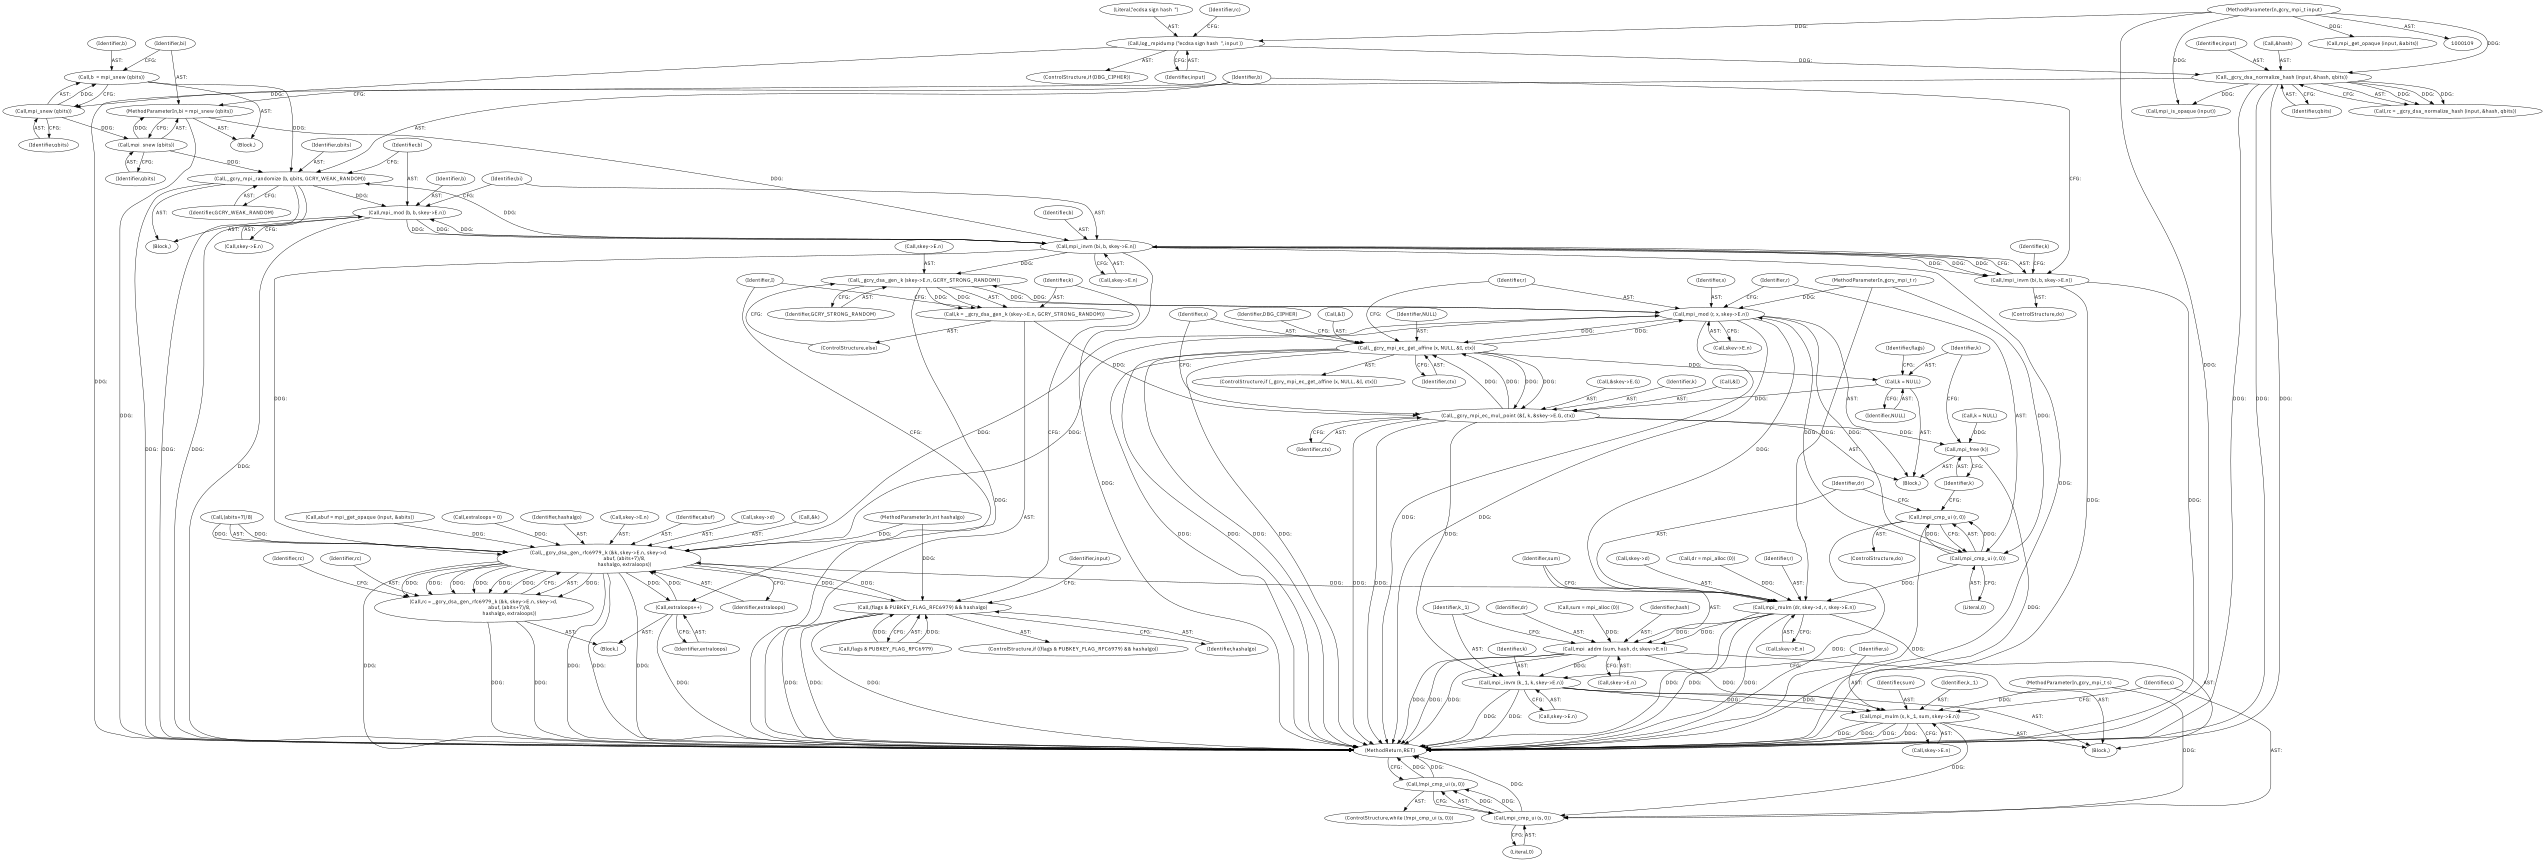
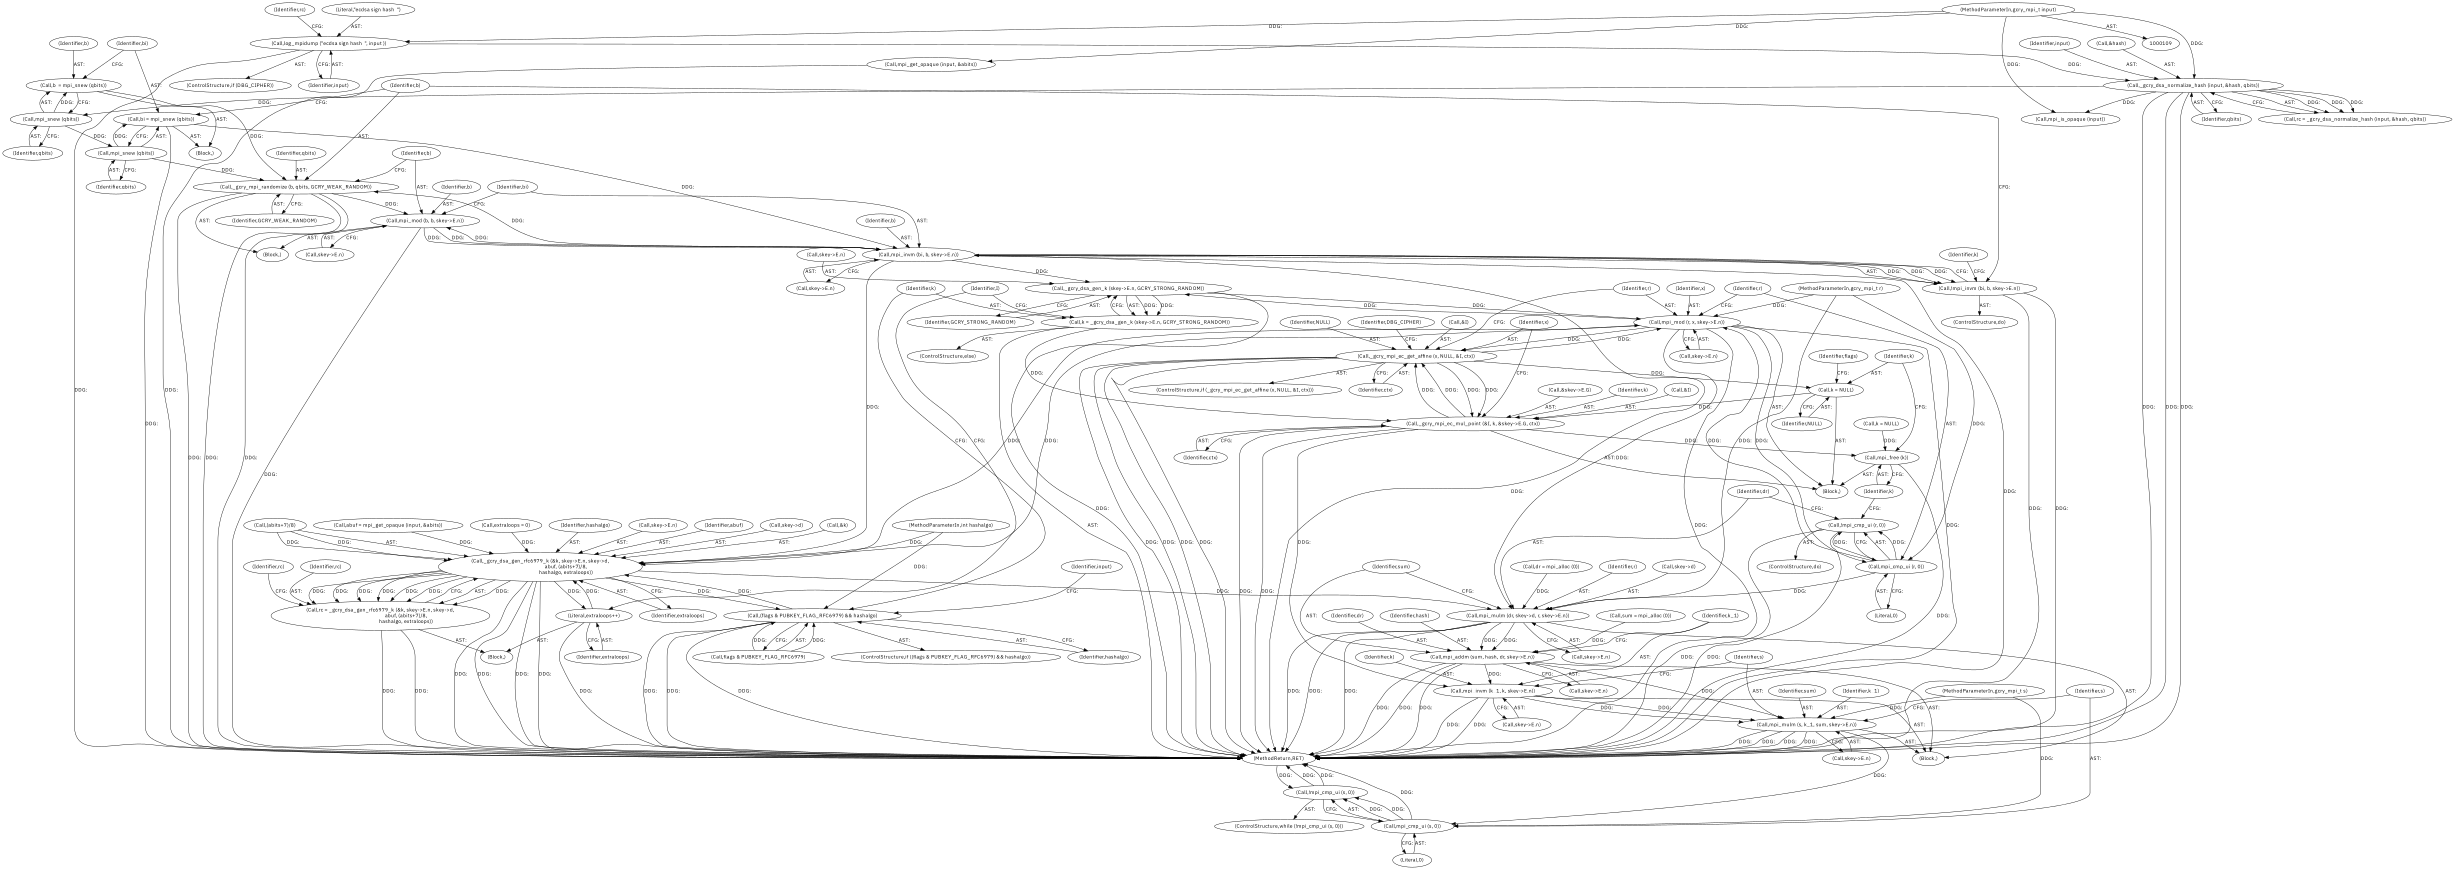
node "(MethodParameterIn,bi = mpi_snew (qbits))": label "(MethodParameterIn,bi = mpi_snew (qbits))" -> "(Call,bi = mpi_snew (qbits))"
edge "(ControlStructure,else)" -> "(Call,_gcry_dsa_gen_k (skey->E.n, GCRY_STRONG_RANDOM))": now "(Call,k = _gcry_dsa_gen_k (skey->E.n, GCRY_STRONG_RANDOM))" -> "(Call,_gcry_dsa_gen_k (skey->E.n, GCRY_STRONG_RANDOM))"
node "(Call,extraloops++)": label "(Call,extraloops++)" -> "(Literal,extraloops++)"
edge "(MethodParameterIn,gcry_mpi_t input)" -> "(MethodReturn,RET)": now "(Call,mpi_get_opaque (input, &abits))" -> "(MethodReturn,RET)"
edge "(MethodReturn,RET)" -> "(Call,!mpi_cmp_ui (s, 0))": label "CFG: " -> "DDG: "
